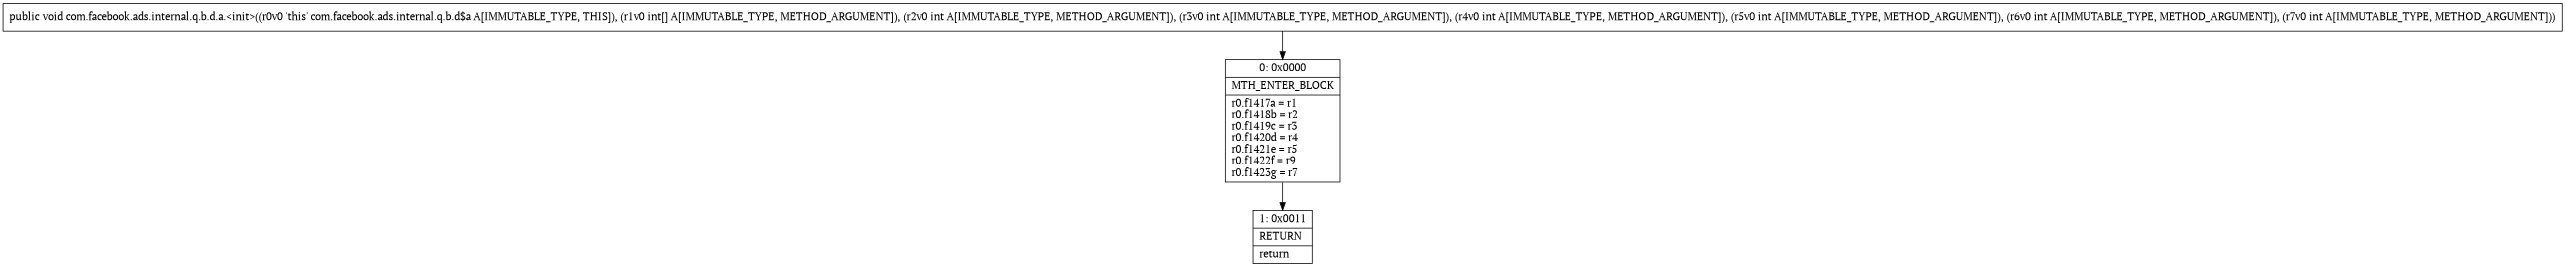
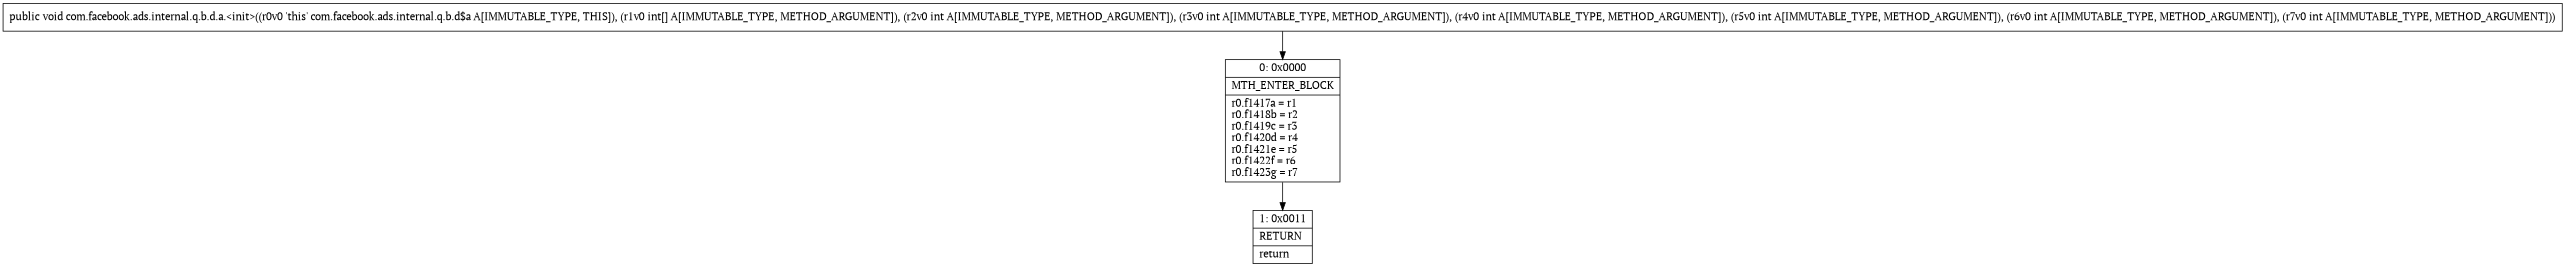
node "0: 0x0000": text "r0.f1422f = r9" -> "r0.f1422f = r6"
